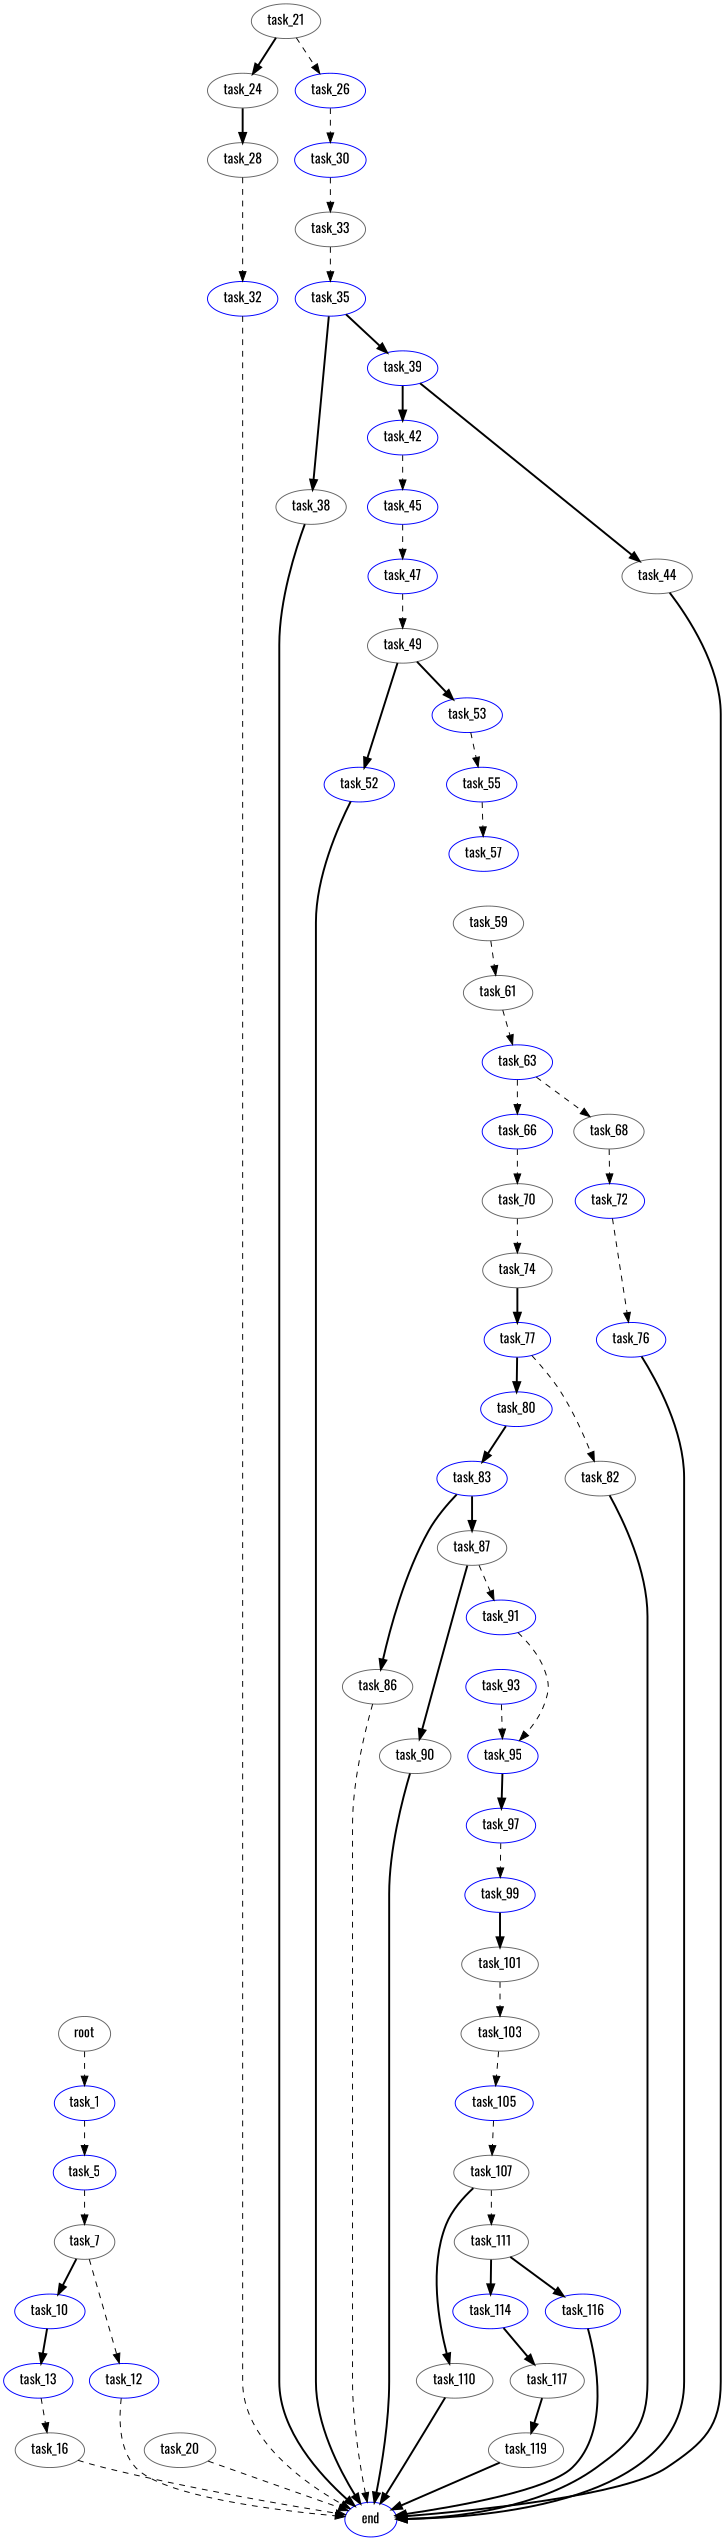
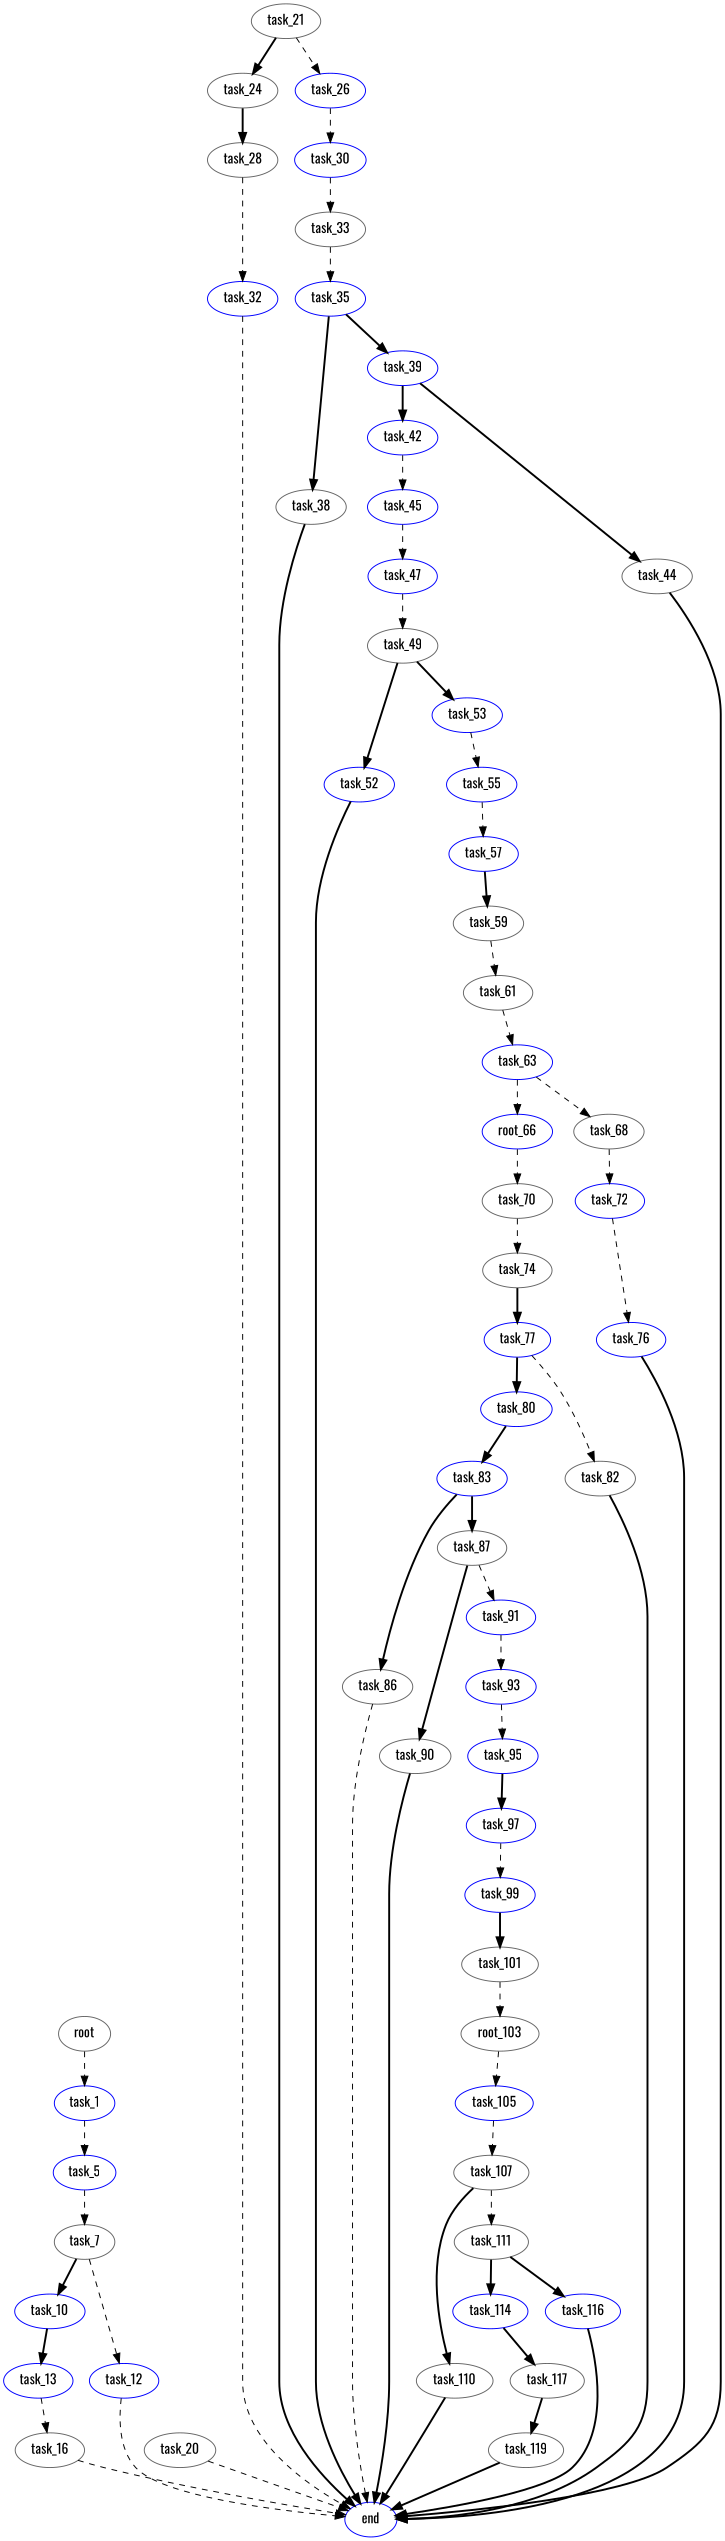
edge "task_57" -> "task_59": added
node "task_66": label "task_66" -> "root_66"
edge "task_91" -> "task_95": now "task_91" -> "task_93"
node "task_103": label "task_103" -> "root_103"
